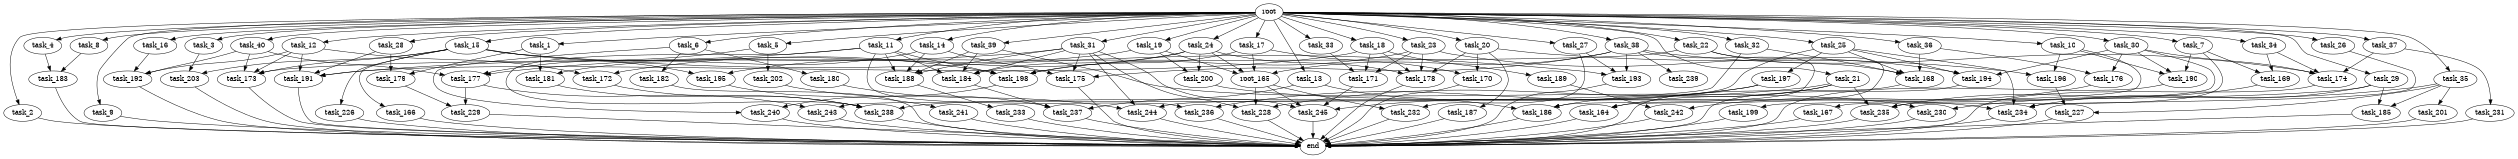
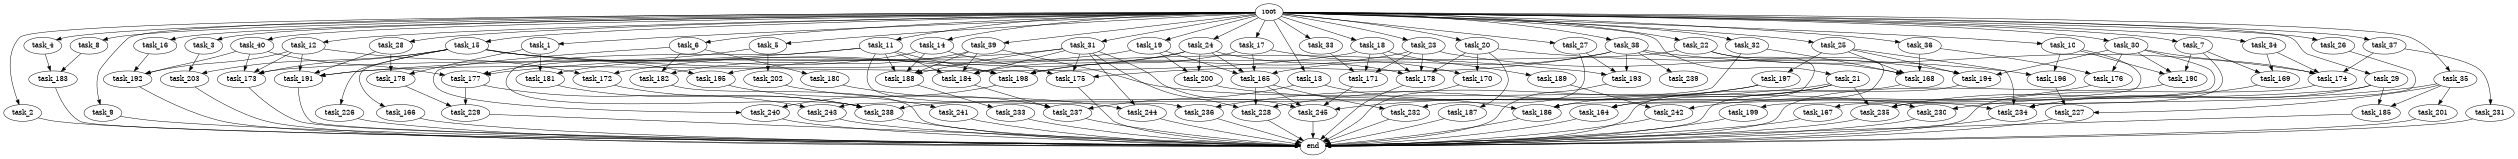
edge "task_39" -> "task_182": added
node "root_165": label "root_165" -> "task_165"
edge "task_25" -> "task_244": removed
